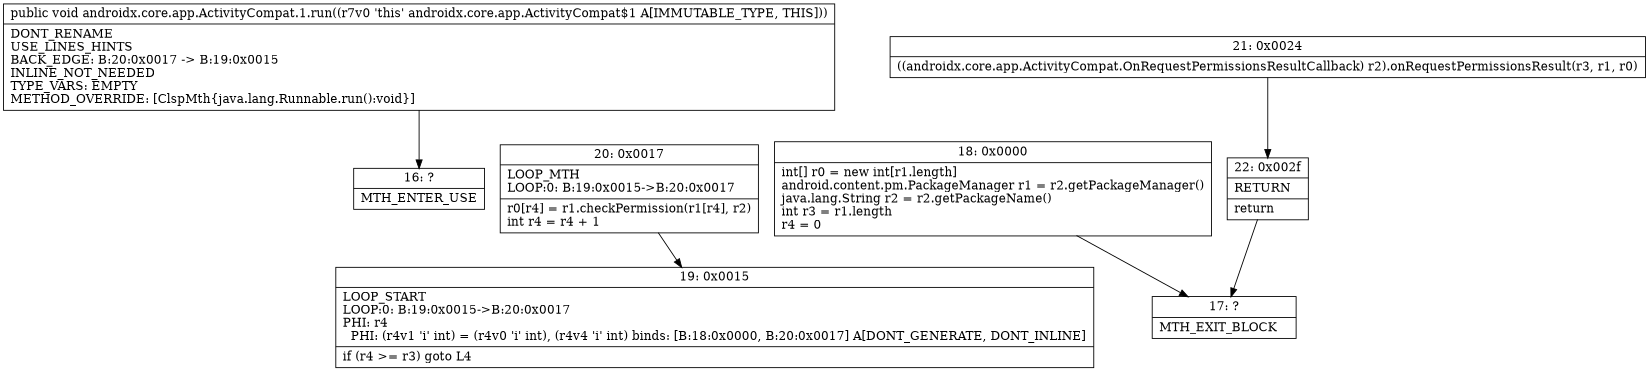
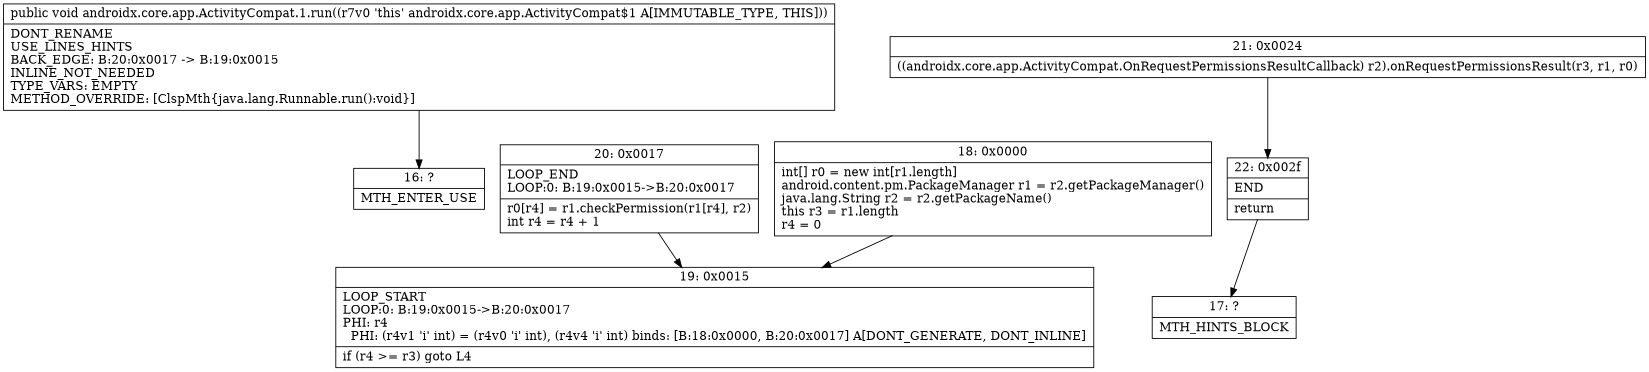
node "20: 0x0017": text "LOOP_MTH" -> "LOOP_END"
node "22: 0x002f": text "RETURN" -> "END"
node "18: 0x0000": text "int r3 = r1.length" -> "this r3 = r1.length"
edge "18: 0x0000" -> "17: ?": now "18: 0x0000" -> "19: 0x0015"
node "17: ?": text "MTH_EXIT_BLOCK" -> "MTH_HINTS_BLOCK"
